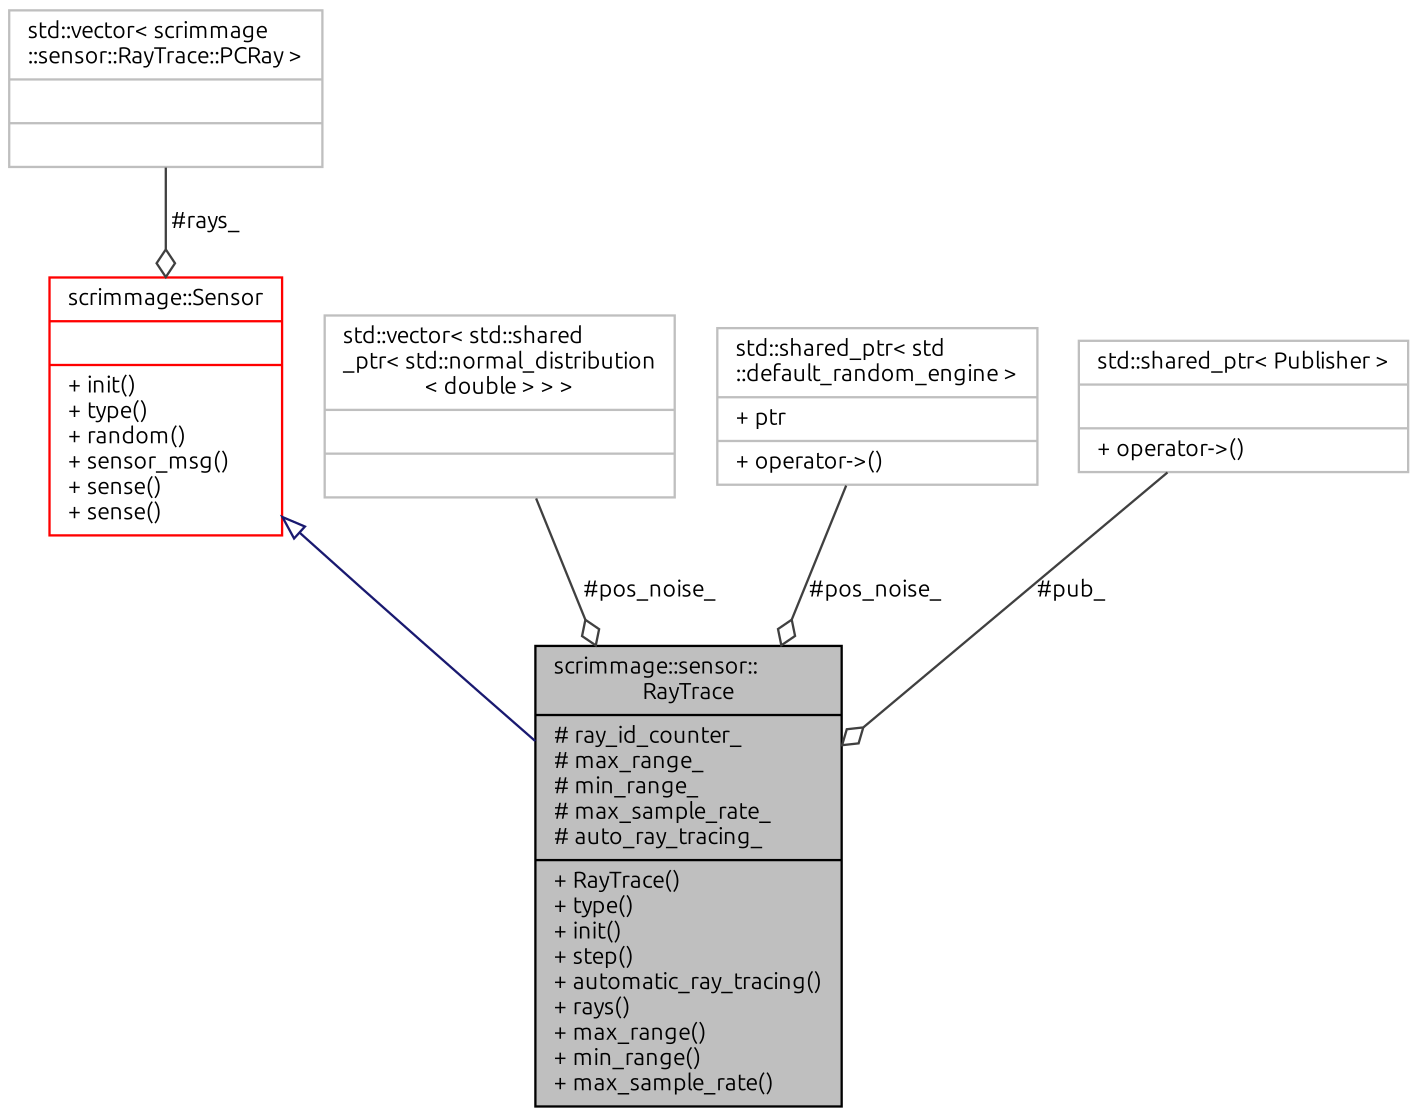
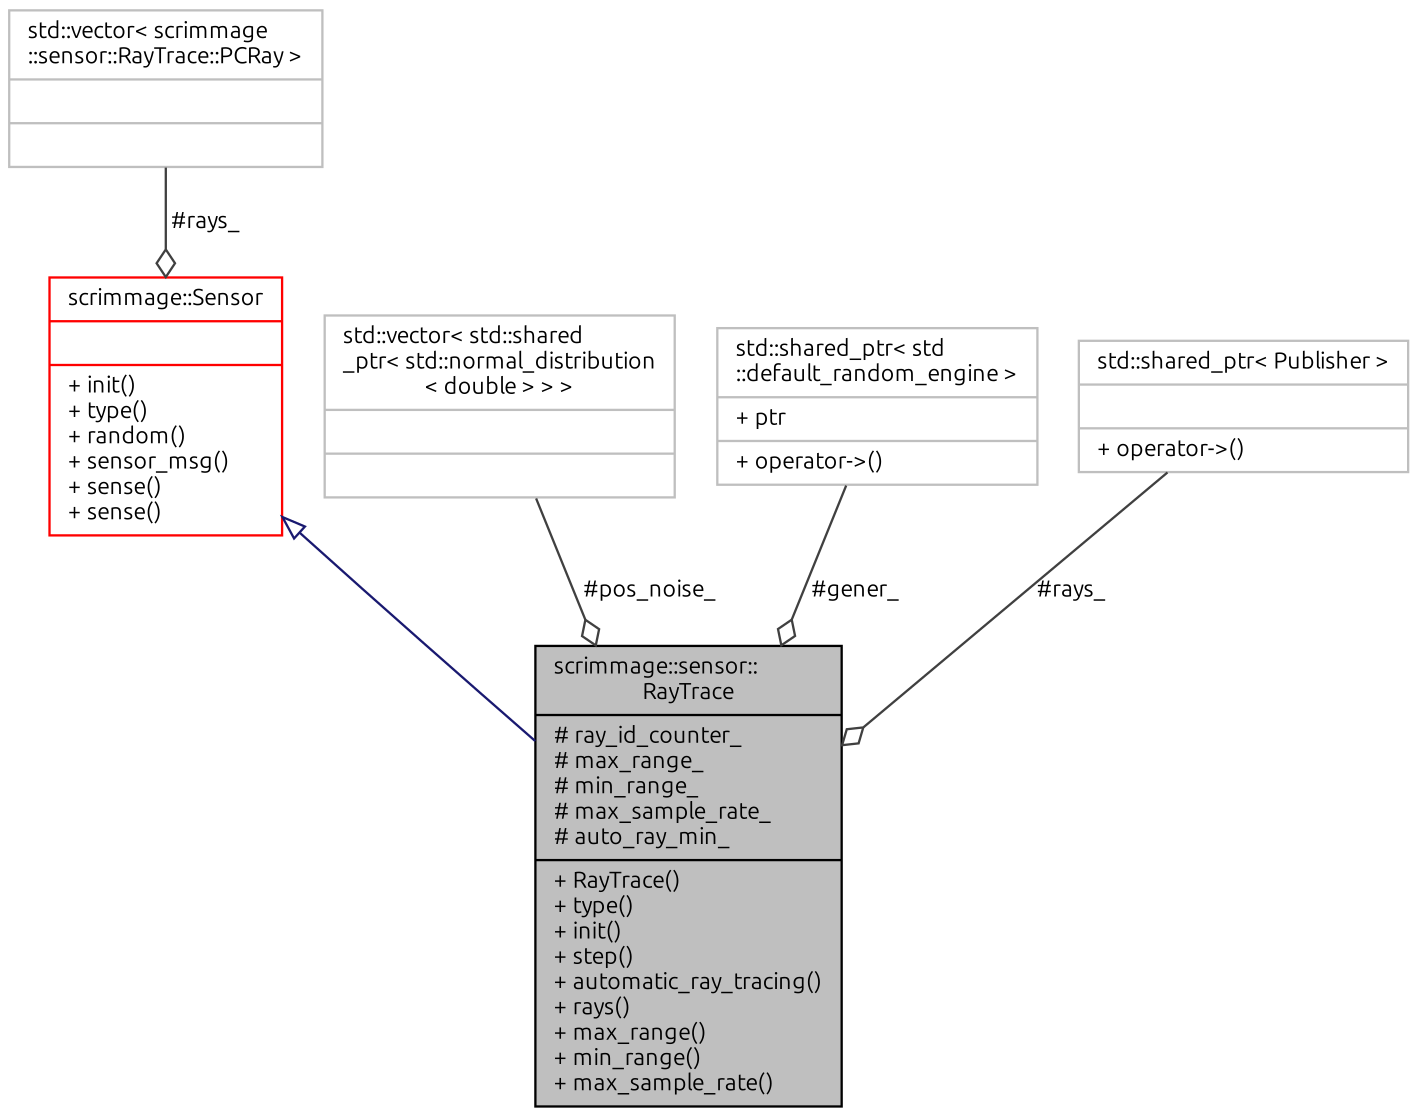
edge "std::shared_ptr< std" -> "scrimmage::sensor::": label " #pos_noise_" -> " #gener_"
edge "std::shared_ptr< Publisher >" -> "scrimmage::sensor::": label " #pub_" -> " #rays_"
node "scrimmage::sensor::": text "# auto_ray_tracing_" -> "# auto_ray_min_"
